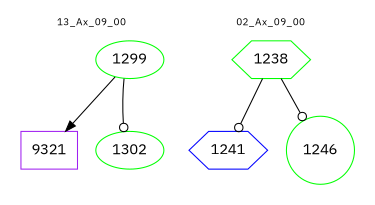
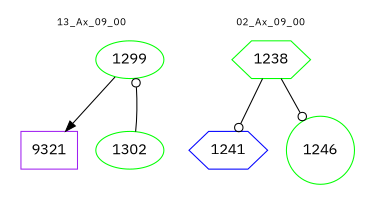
edge "1299" -> "1302": reversed
